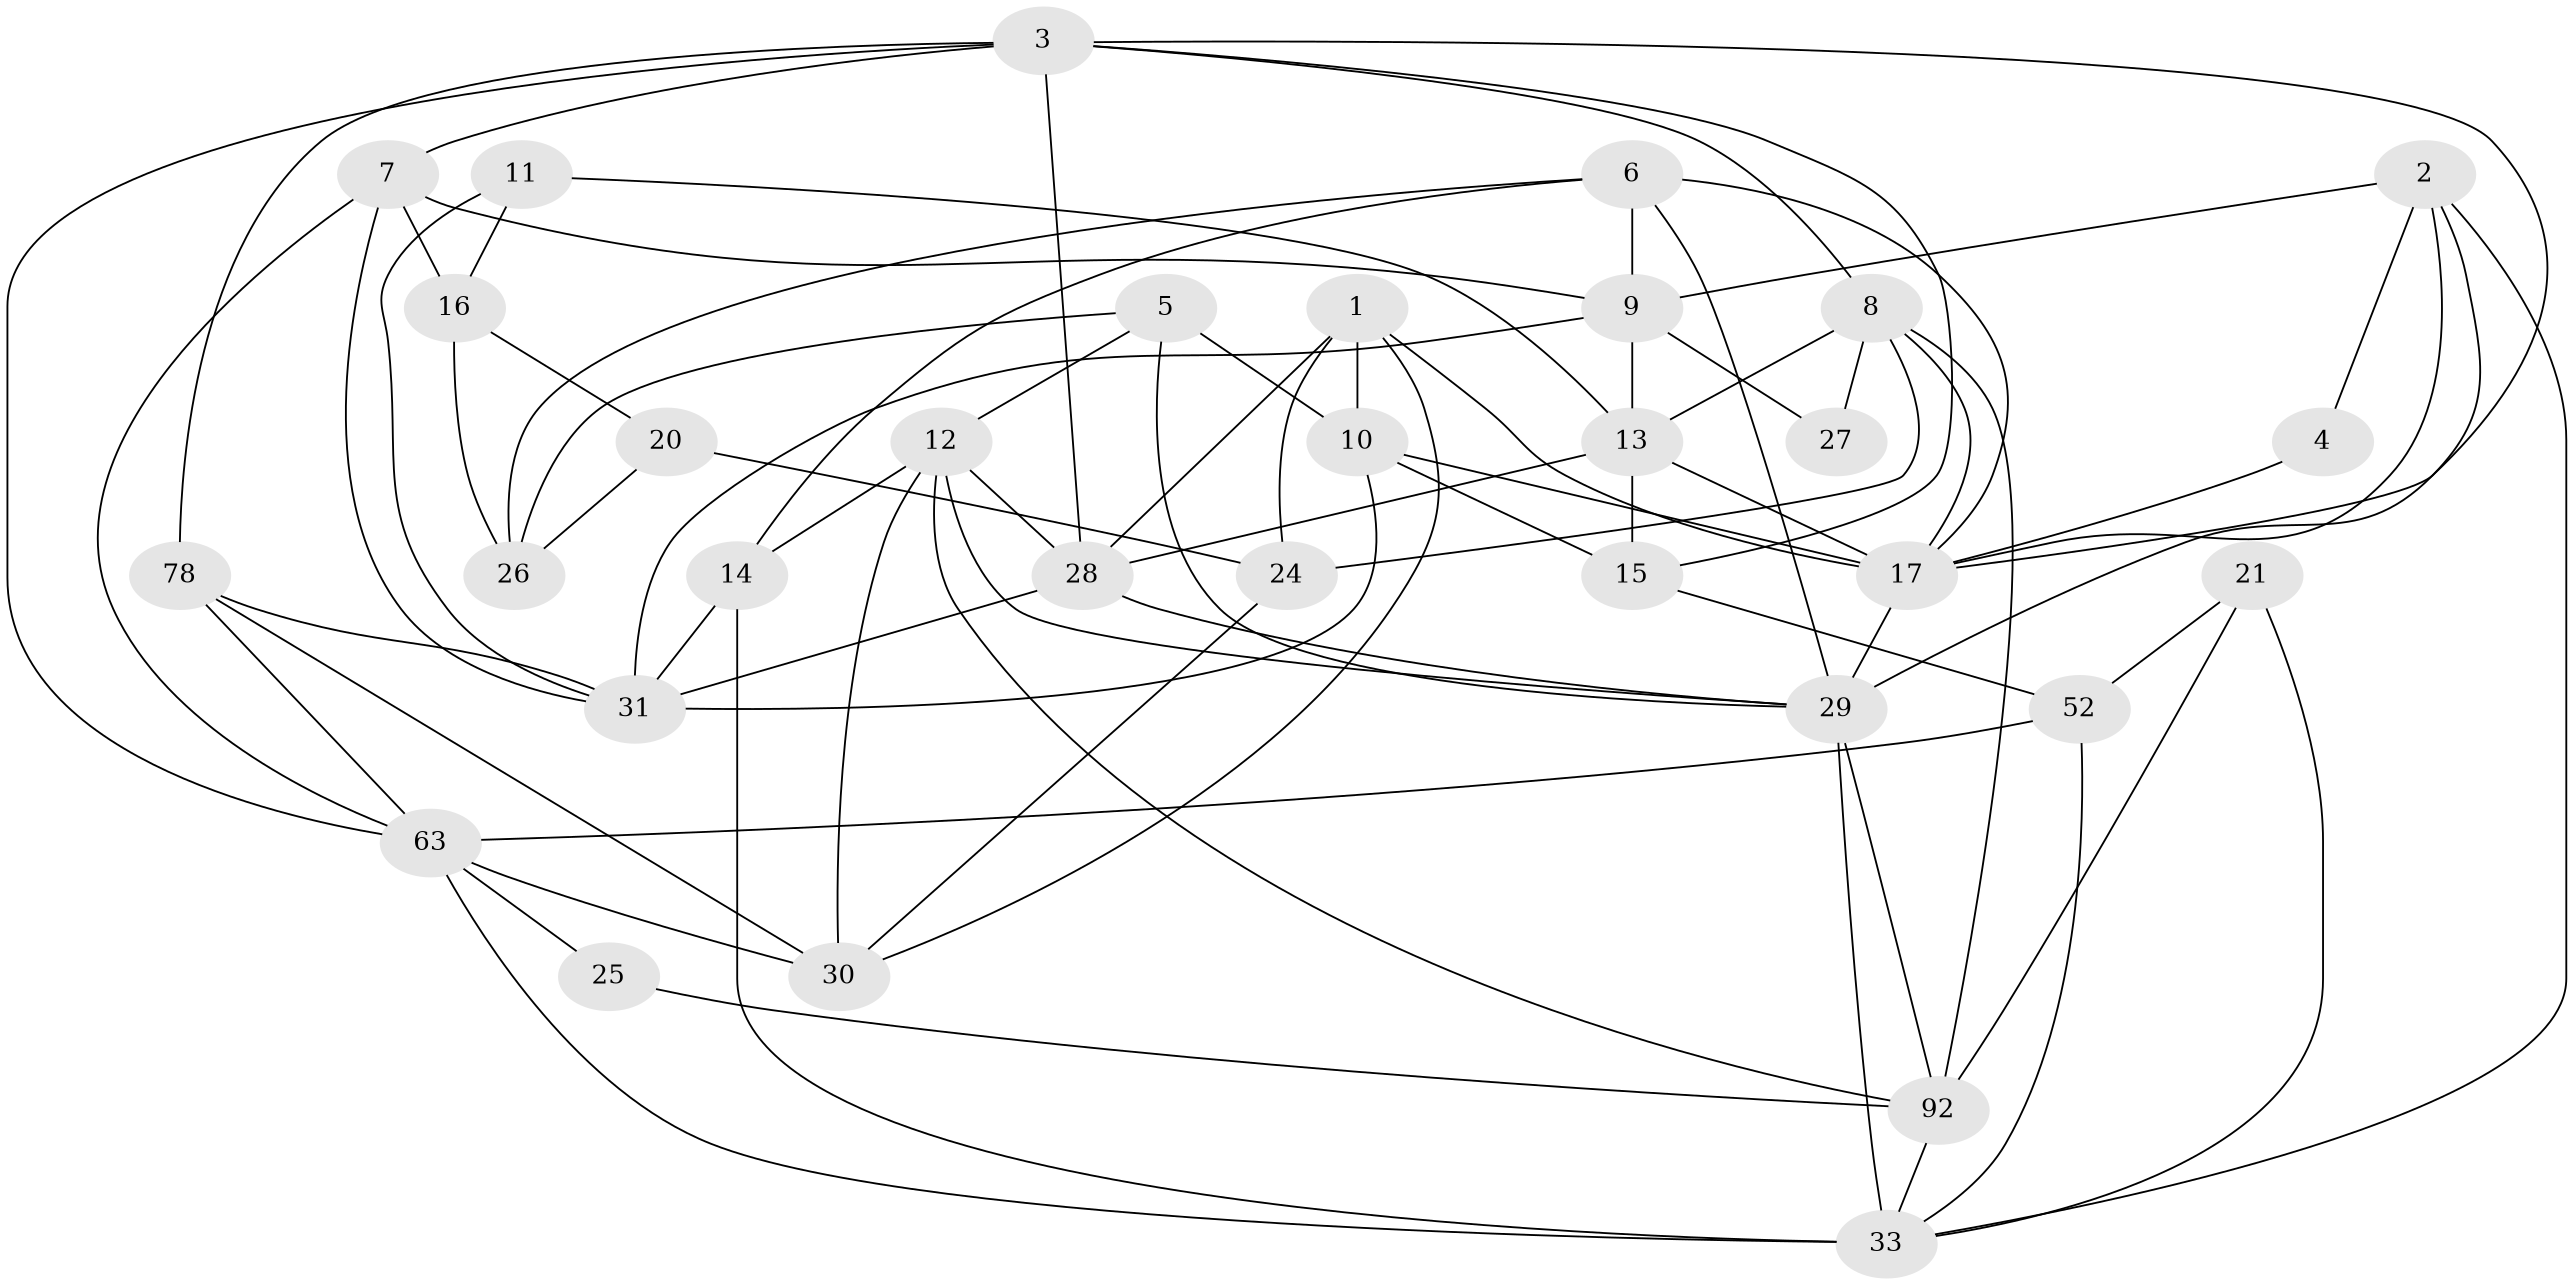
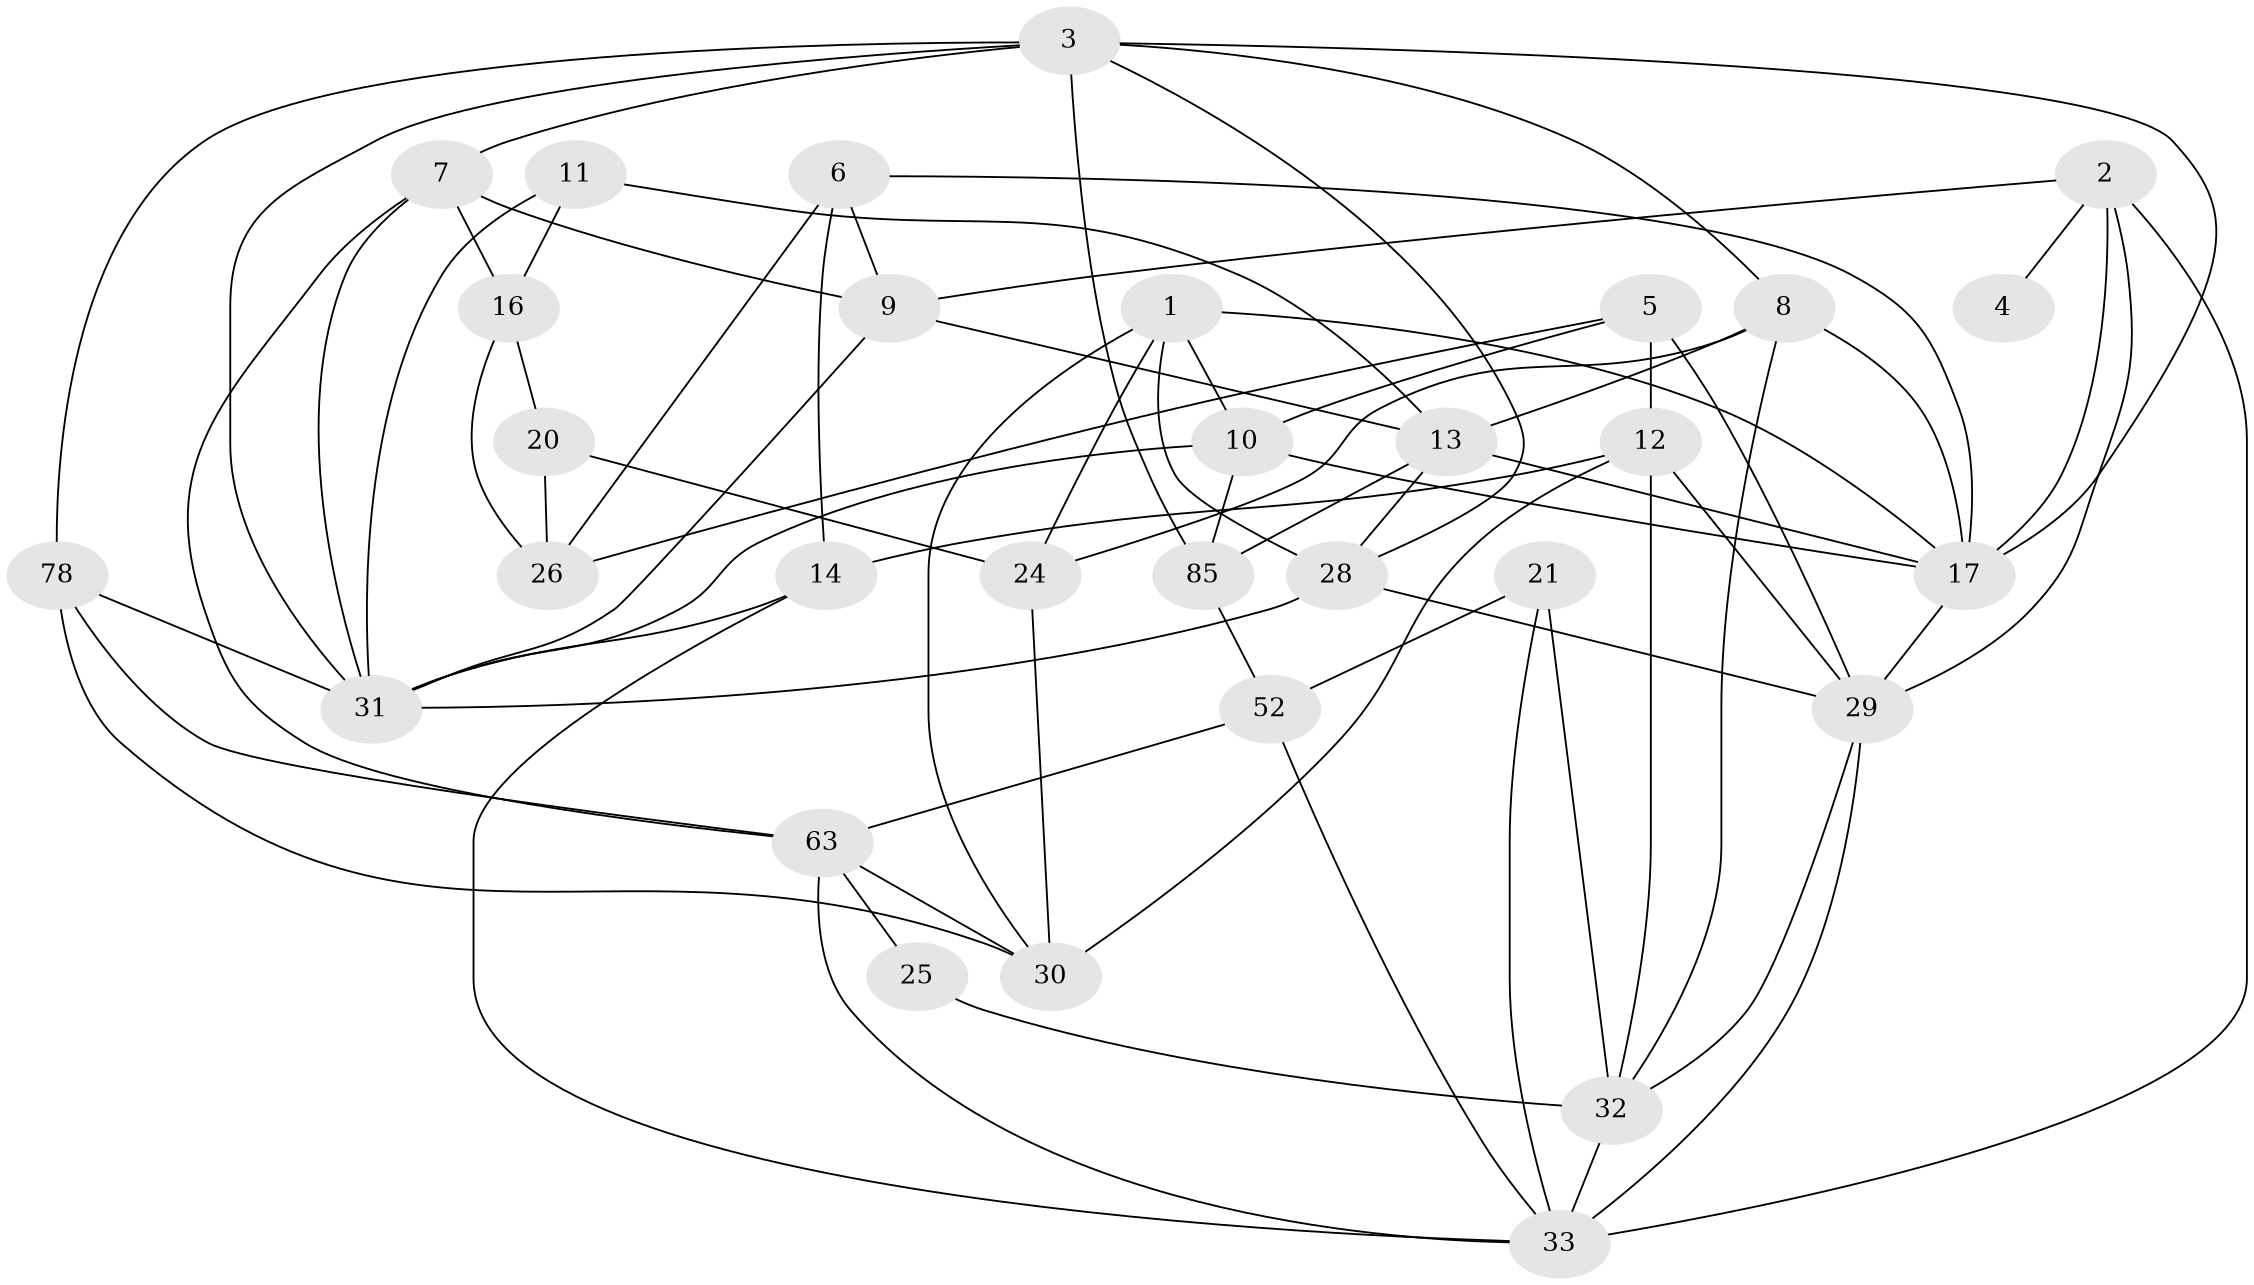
edge "3" -- "63": now "3" -- "31"
edge "6" -- "29": removed
node "27": removed
edge "12" -- "28": removed
edge "4" -- "17": removed
node "15": label "15" -> "85"
node "92": label "92" -> "32"
